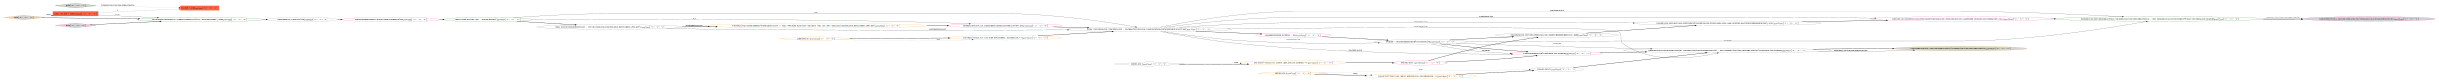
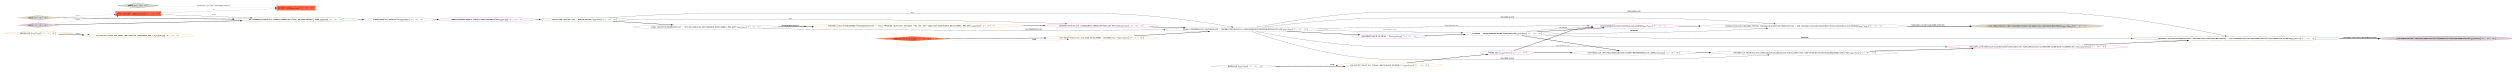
edge "main['1', '0', '0']" -> "final String(( args@@@2@@@['1', '1', '0']": added, label "true"
node "IOException e@@@12@@@['1', '1', '0']": fillcolor white -> tomato
node "System.exit(1)@@@29@@@['0', '1', '0']": removed
